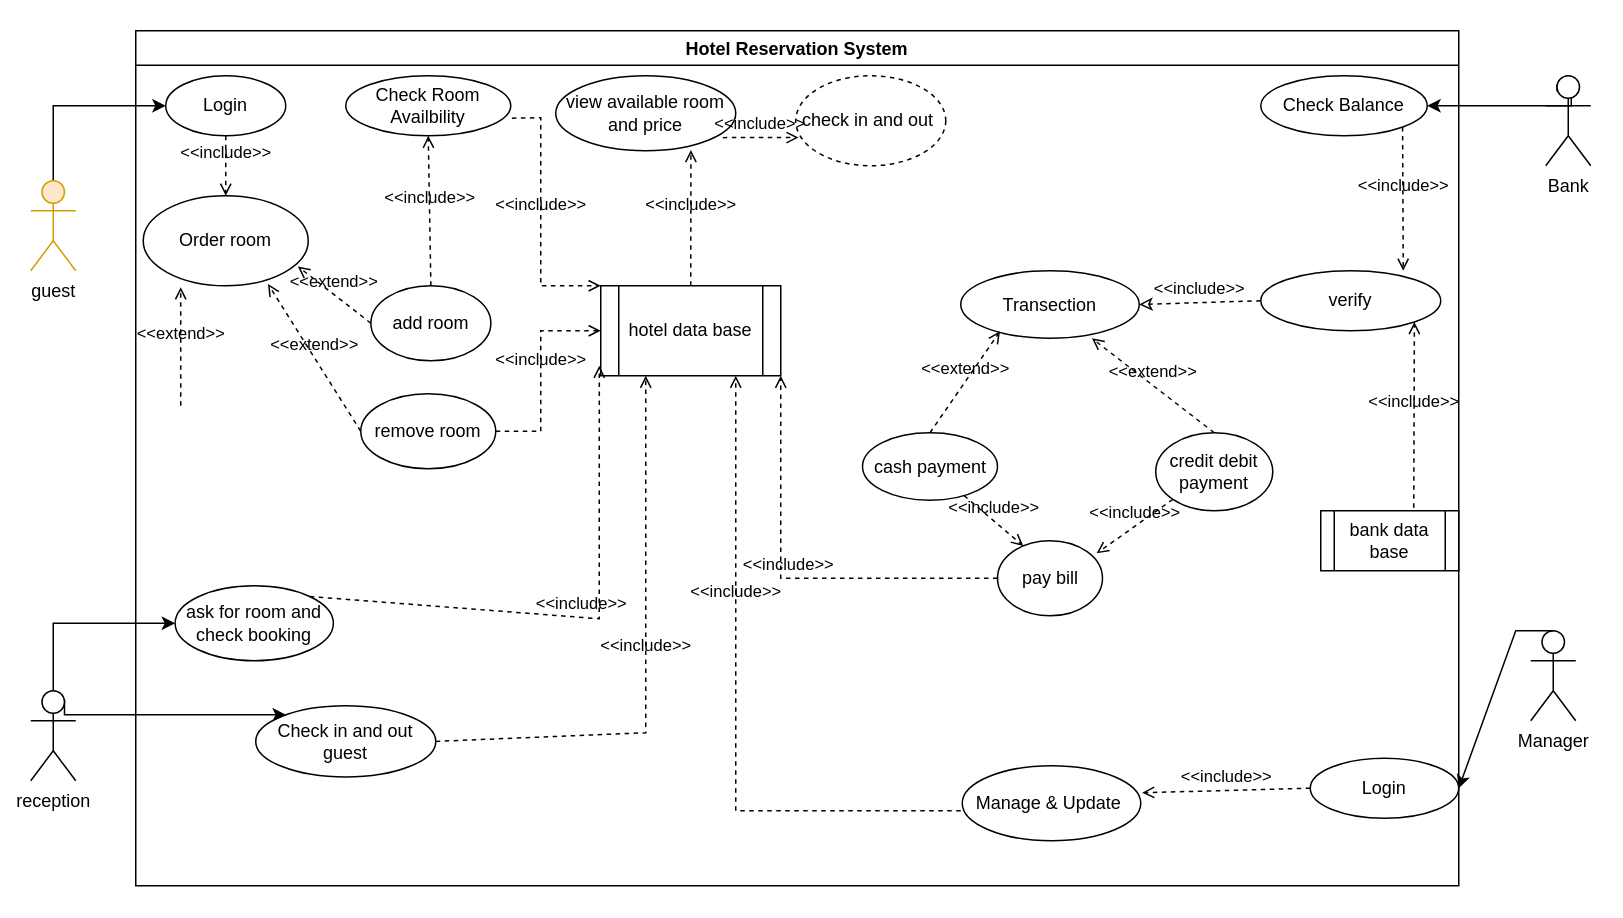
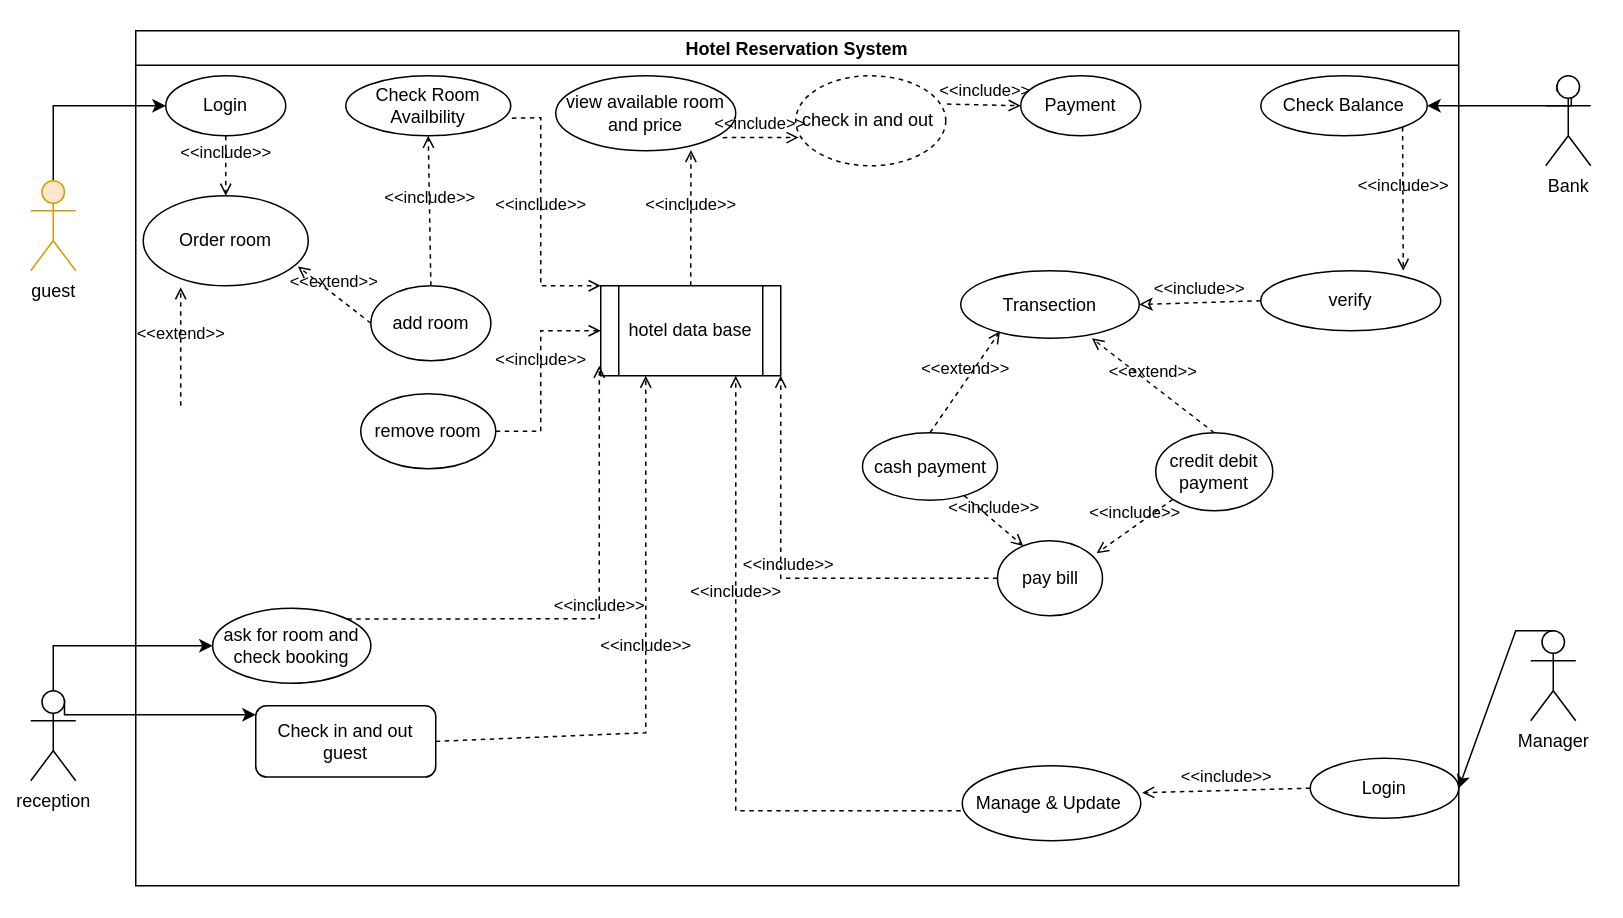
edge "check in and out" -> "Payment": added, label "<<include>>"
node "Payment": added
edge "remove room" -> "Order room": removed, label "<<extend>>"
edge "bank data base" -> "verify": removed, label "<<include>>"
node "bank data base": removed
node "ask for room and check booking": moved (254, 623) -> (292, 646)
node "Check in and out guest": shape ellipse -> rounded rectangle
